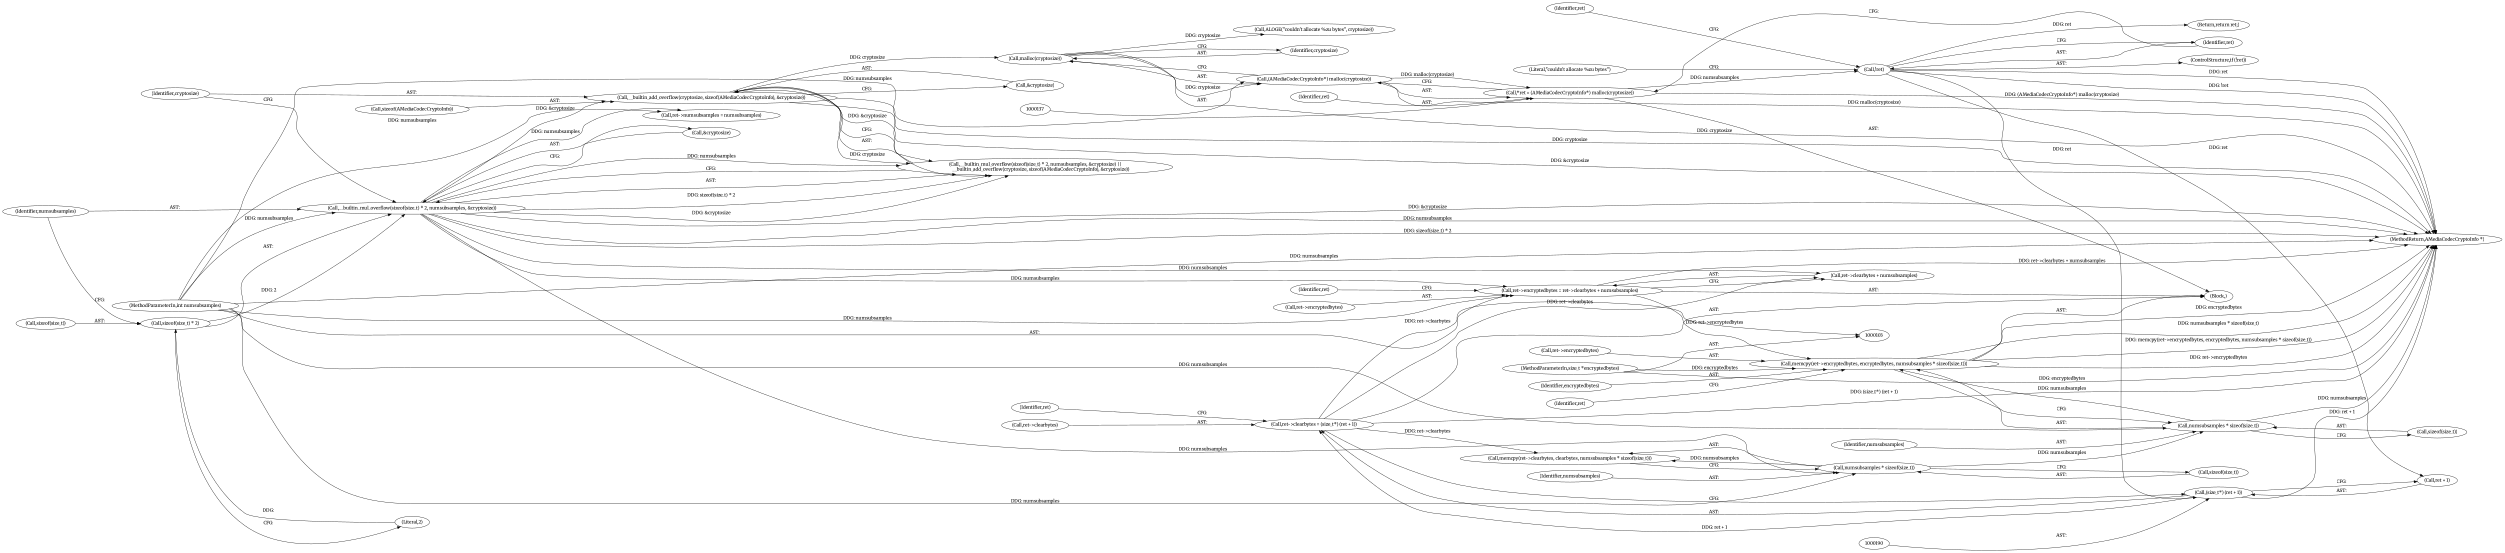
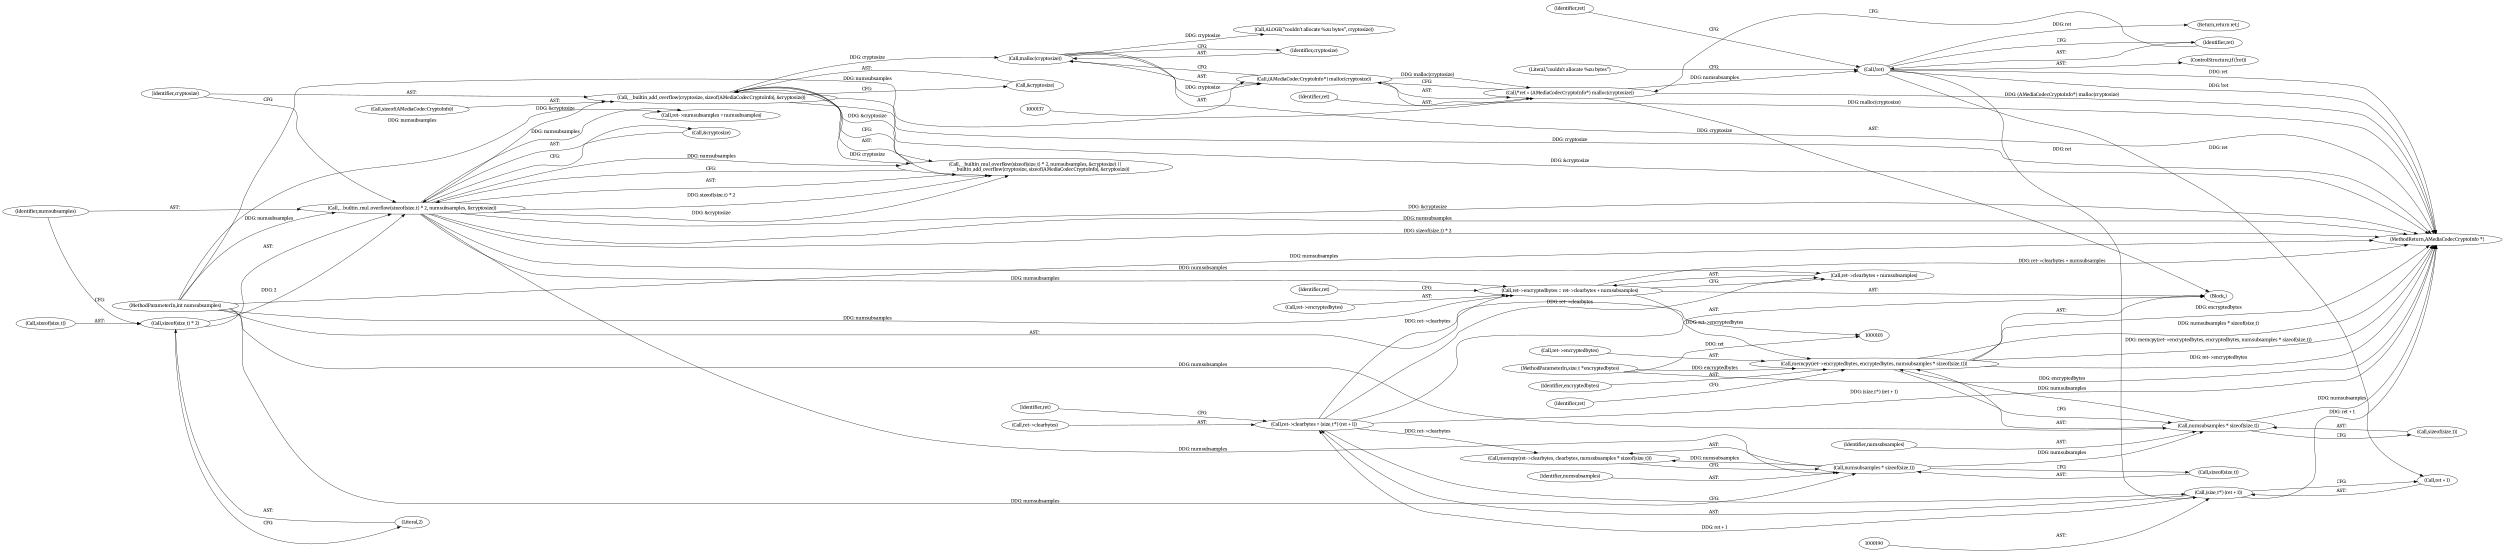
edge "(MethodParameterIn,size_t *encryptedbytes)" -> "1000103": label "AST: " -> "DDG: ret"
edge "(Literal,2)" -> "(Call,sizeof(size_t) * 2)": label "DDG: " -> "AST: "
